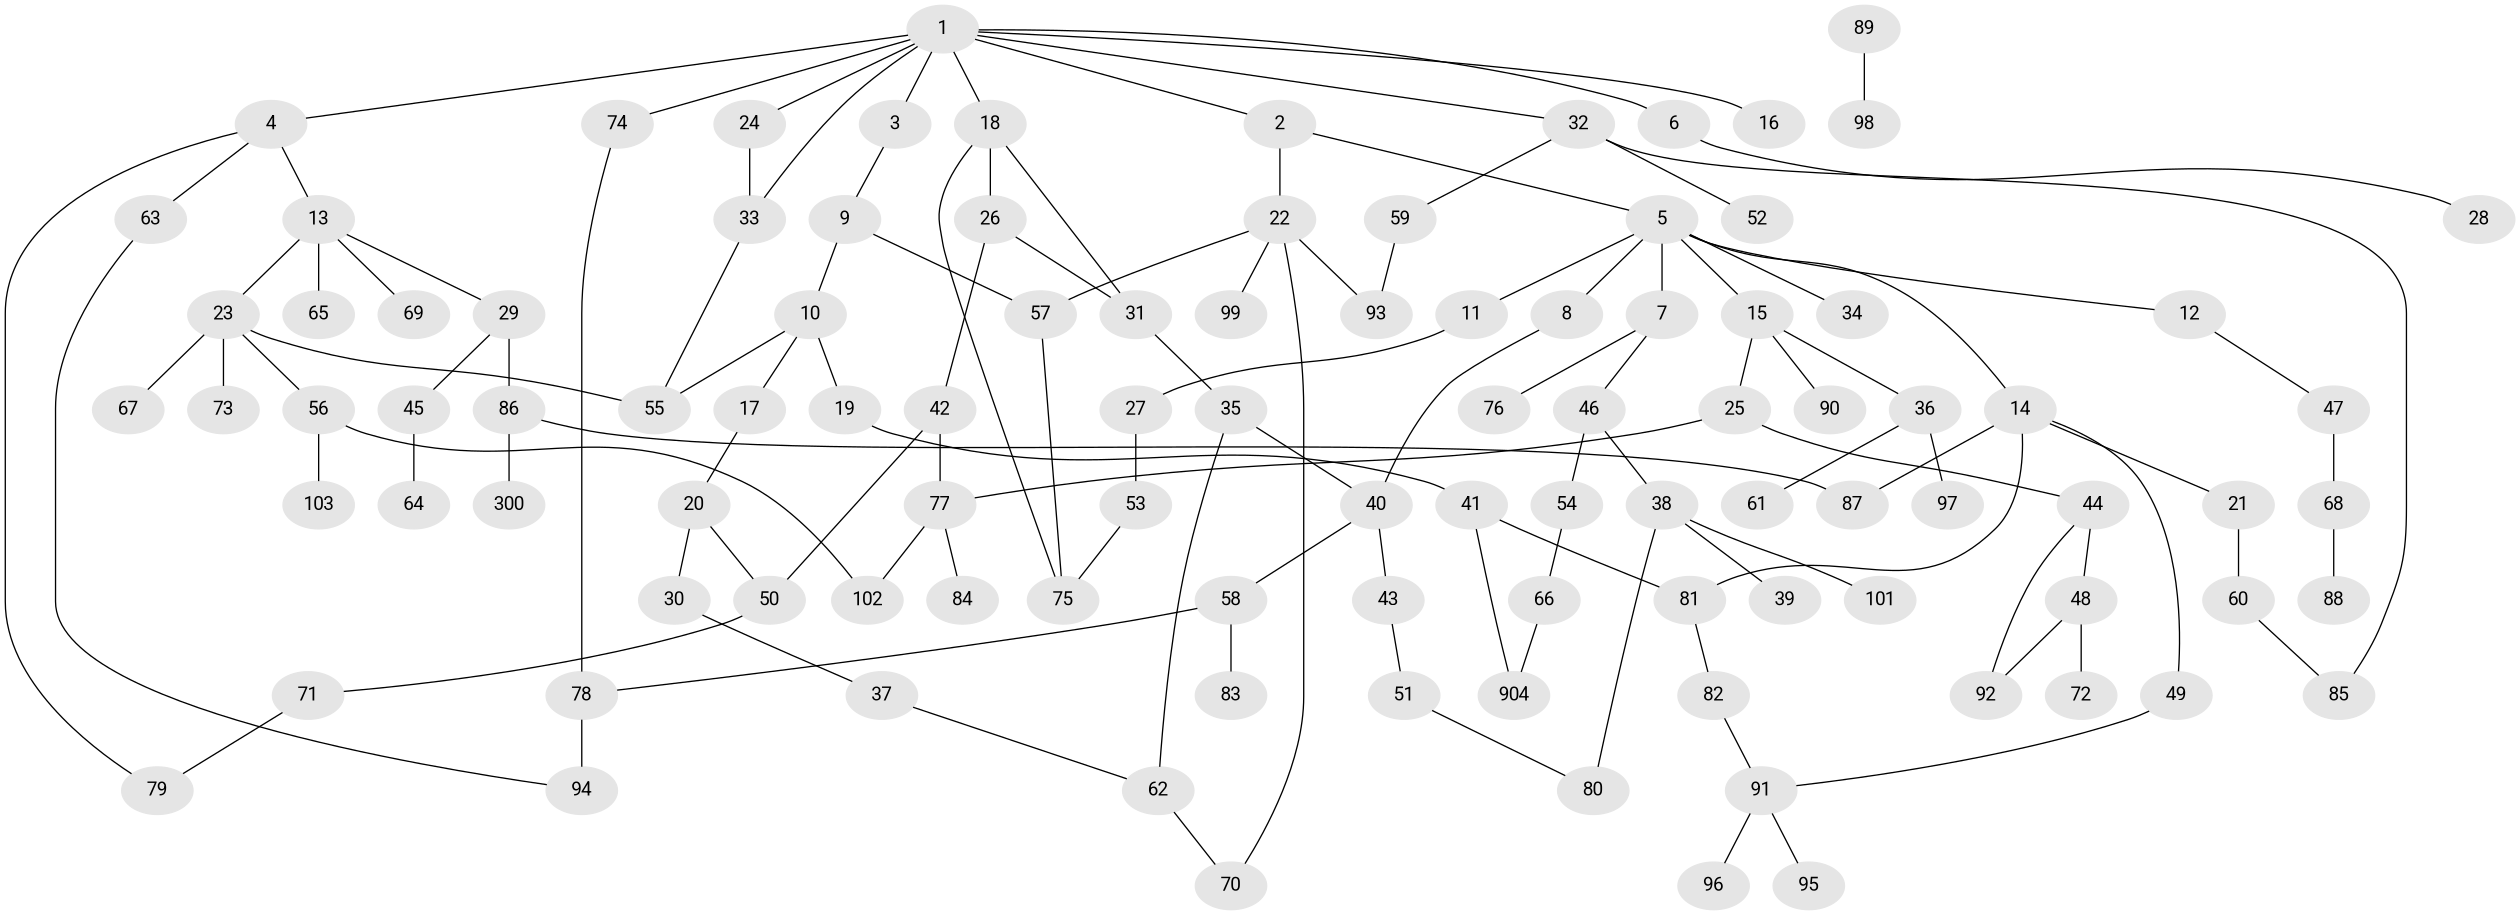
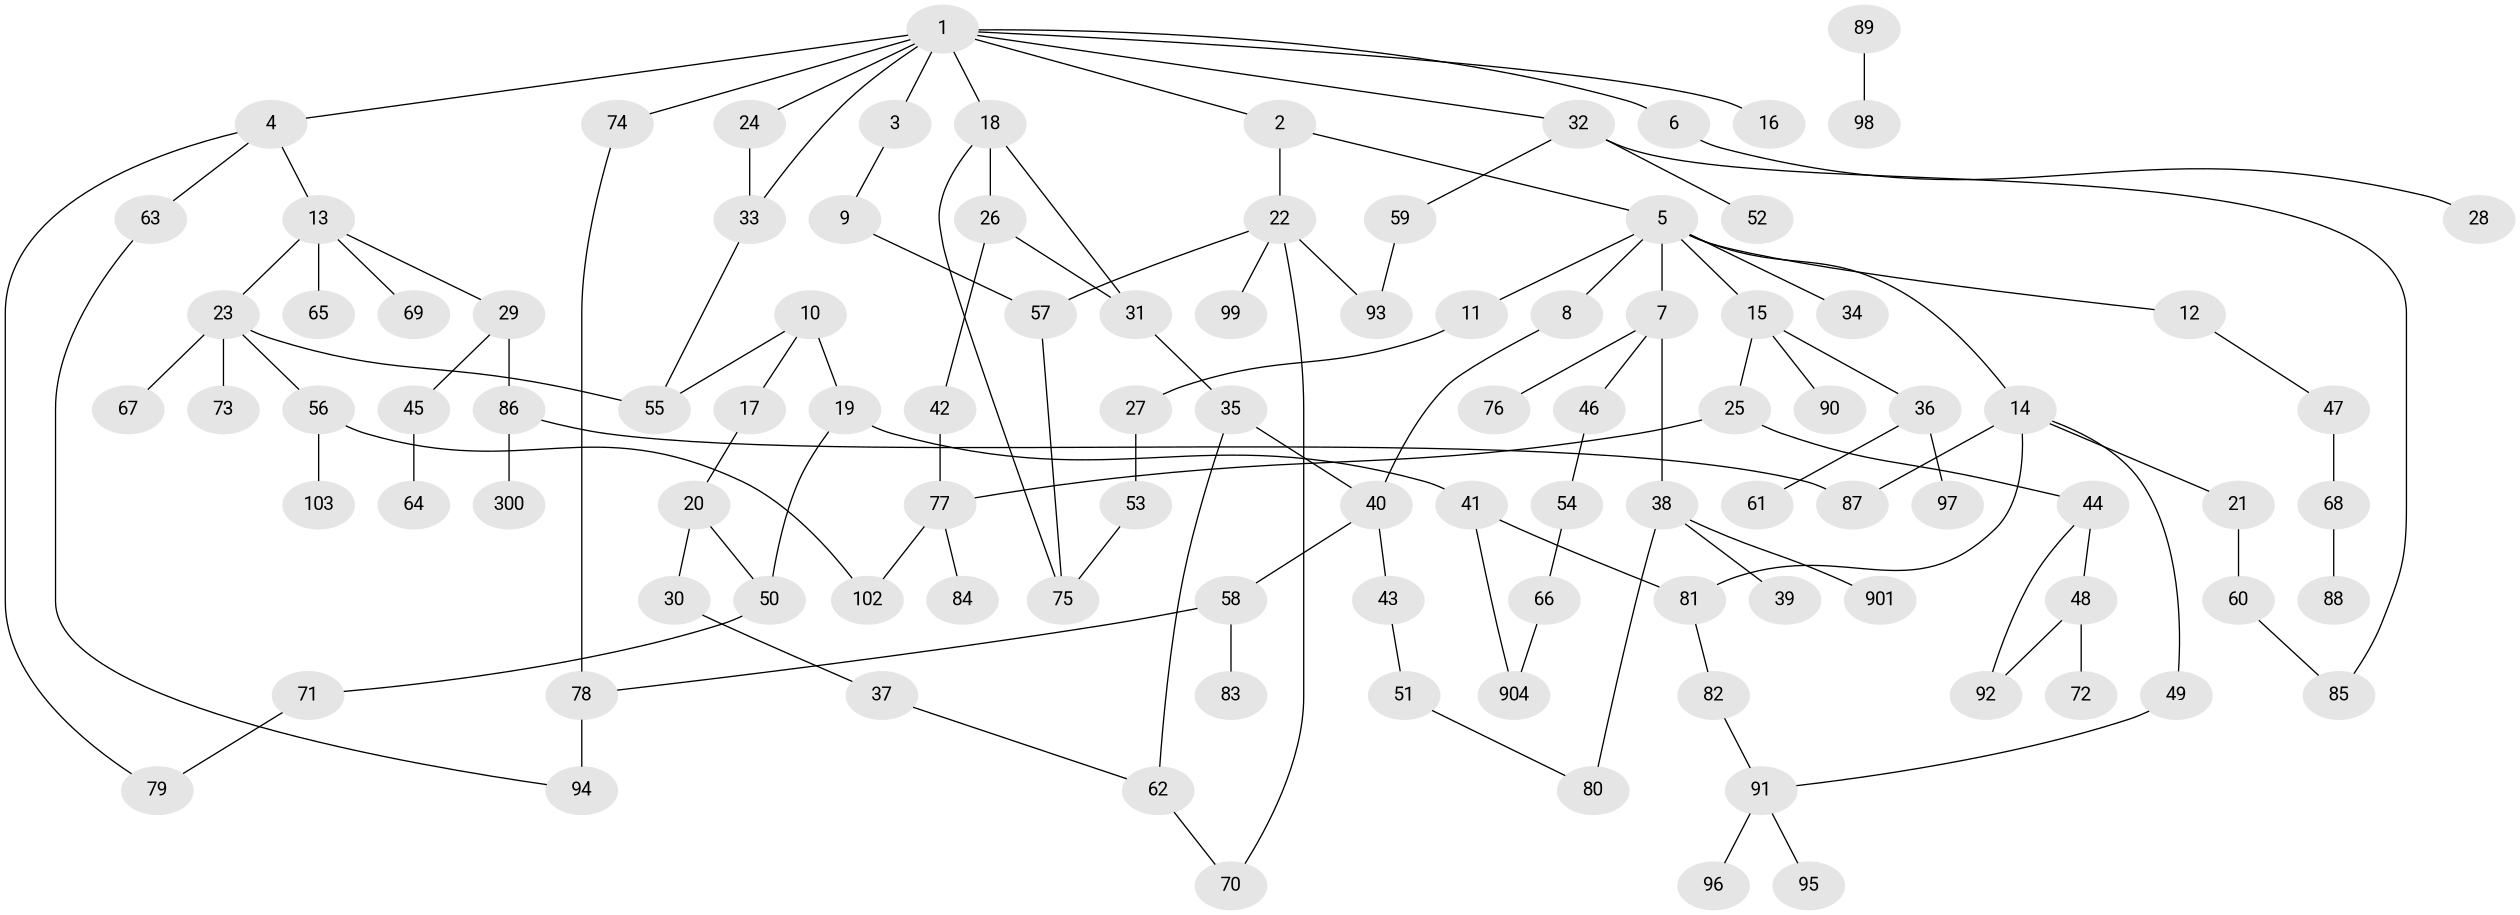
edge "9" -- "10": removed
edge "46" -- "38": now "7" -- "38"
edge "42" -- "50": now "19" -- "50"
node "101": label "101" -> "901"
